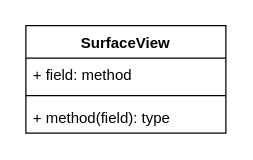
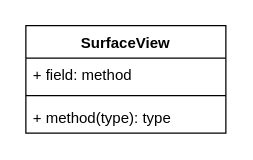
node "+ method(field): type": label "+ method(field): type" -> "+ method(type): type"
